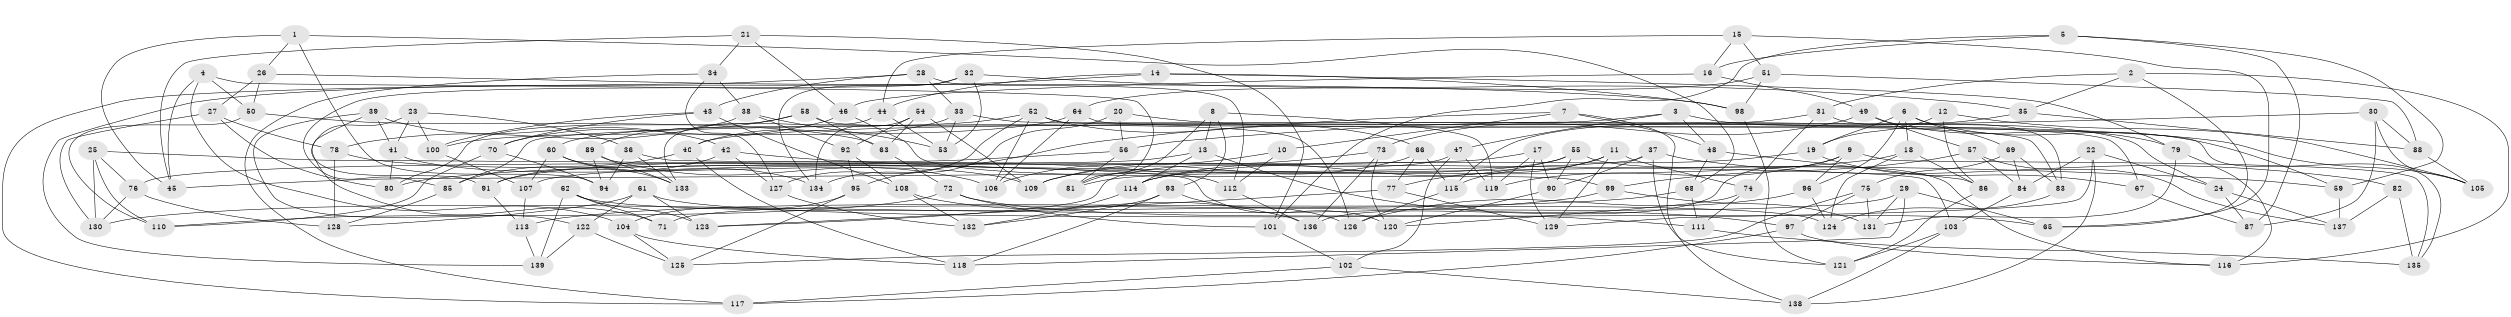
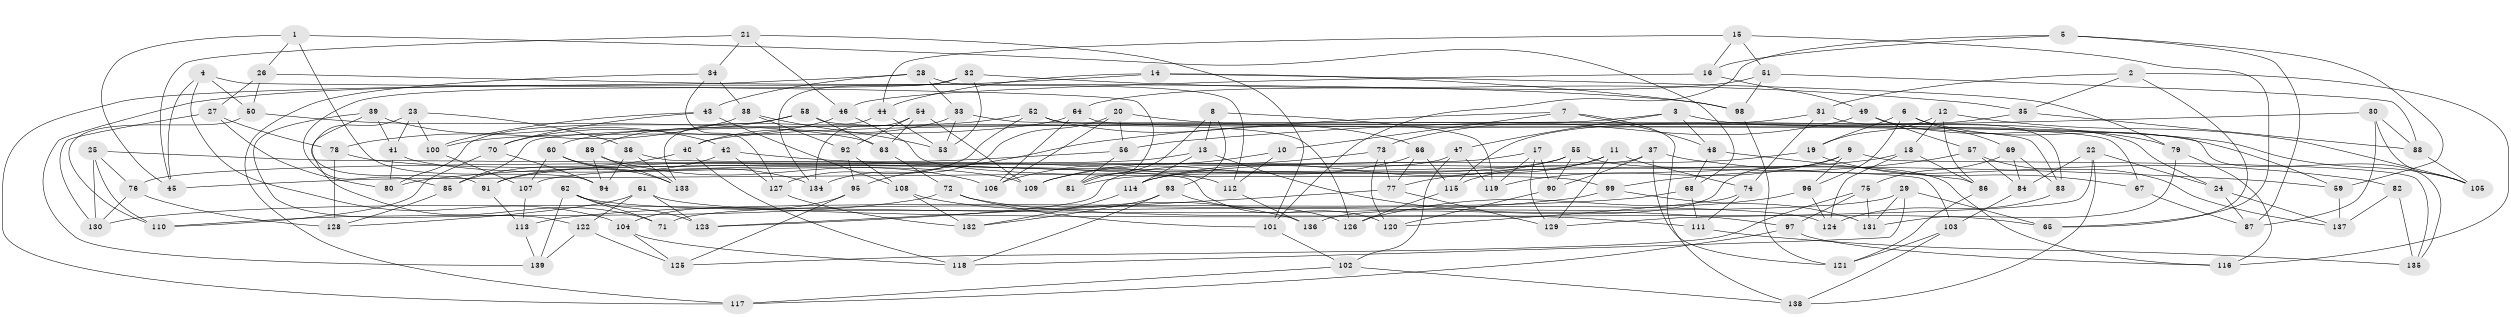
edge "6" -- "18": now "12" -- "18"
edge "52" -- "106": now "20" -- "106"
edge "73" -- "136": now "73" -- "77"
